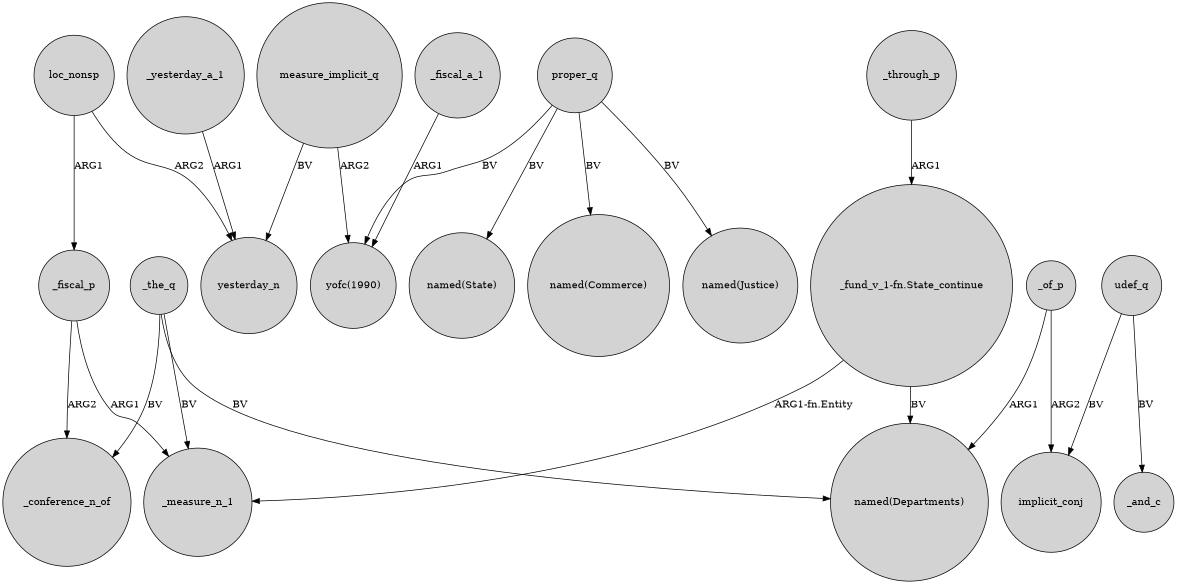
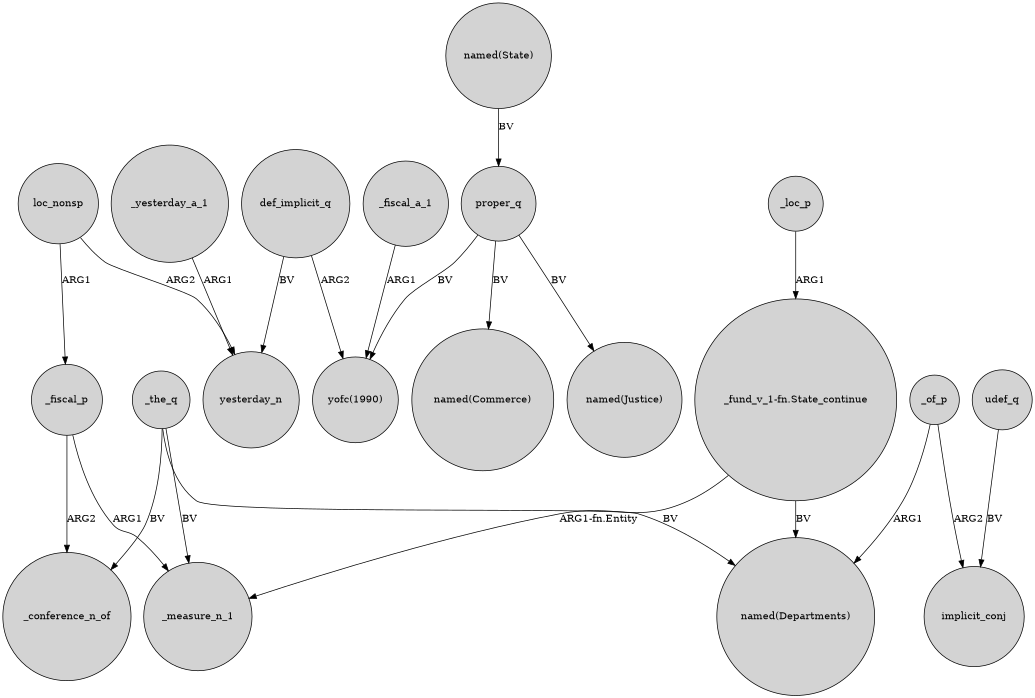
node "measure_implicit_q": label "measure_implicit_q" -> "def_implicit_q"
node "_through_p": label "_through_p" -> "_loc_p"
edge "proper_q" -> "named(State)": reversed
node "_and_c": removed
